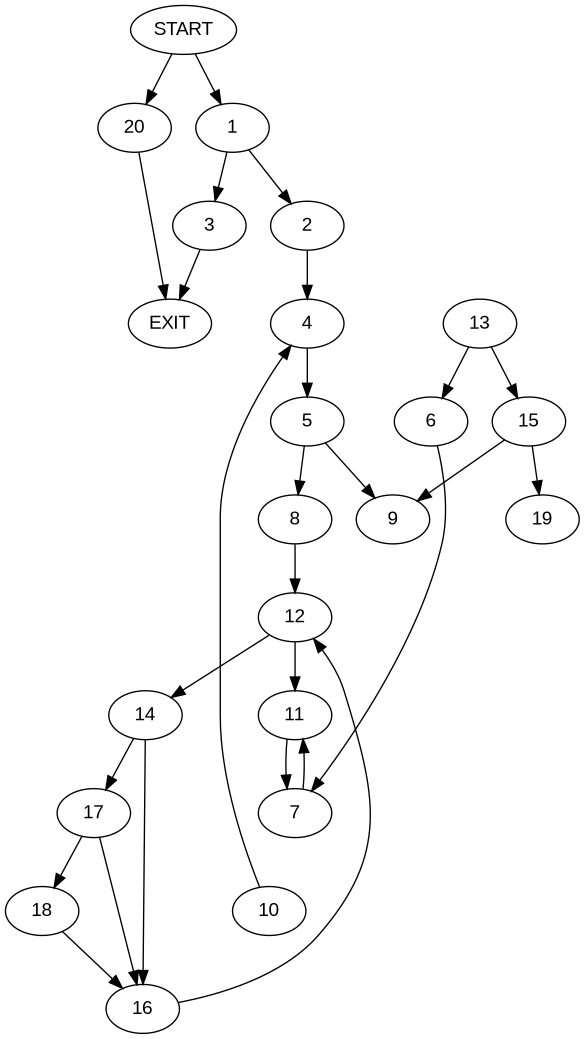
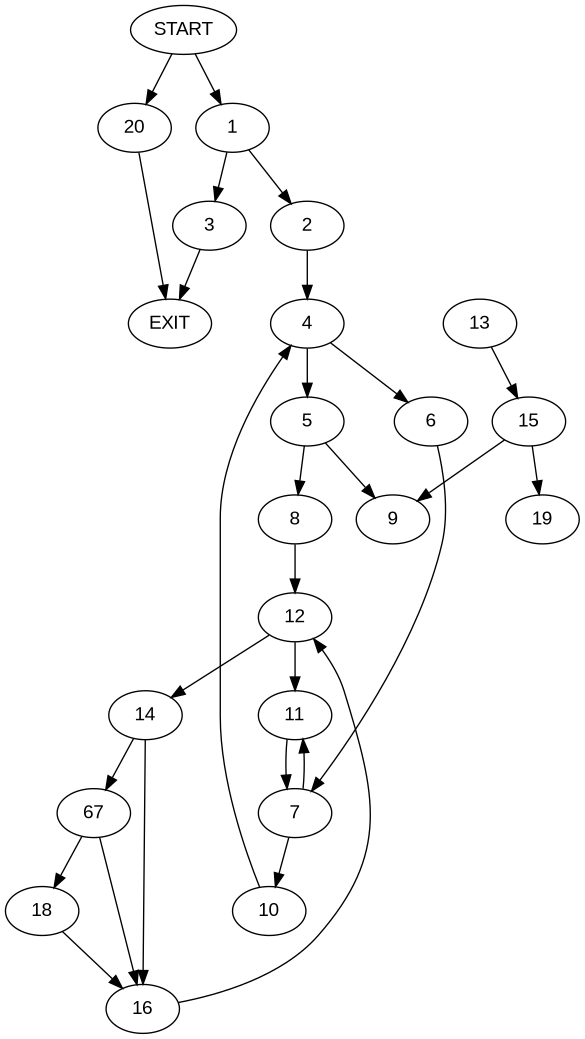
edge "13" -> "6": now "4" -> "6"
node "17": label "17" -> "67"
edge "7" -> "10": added
